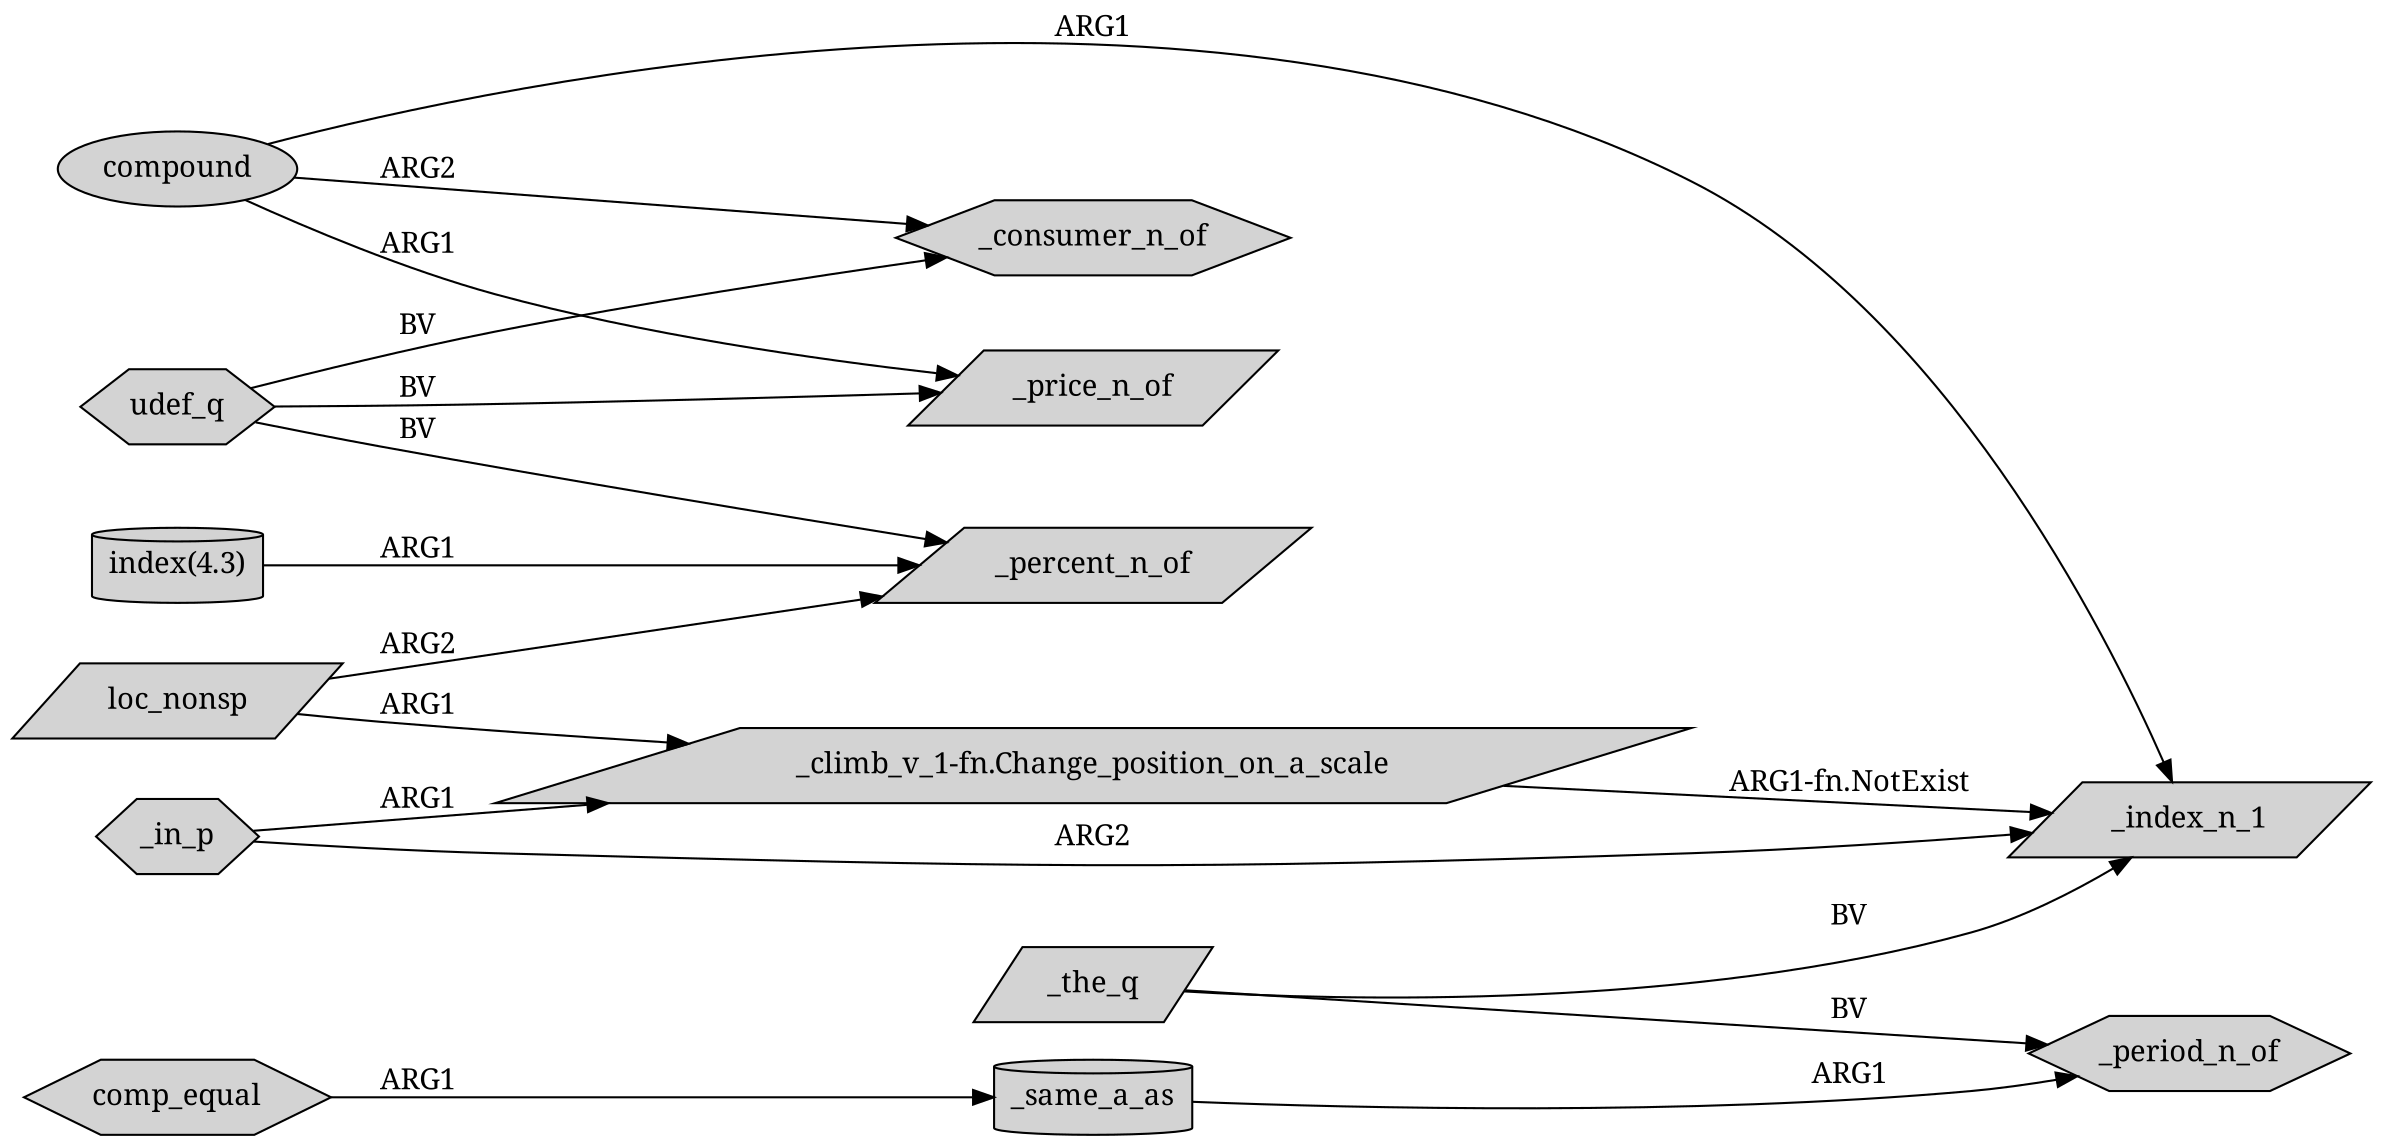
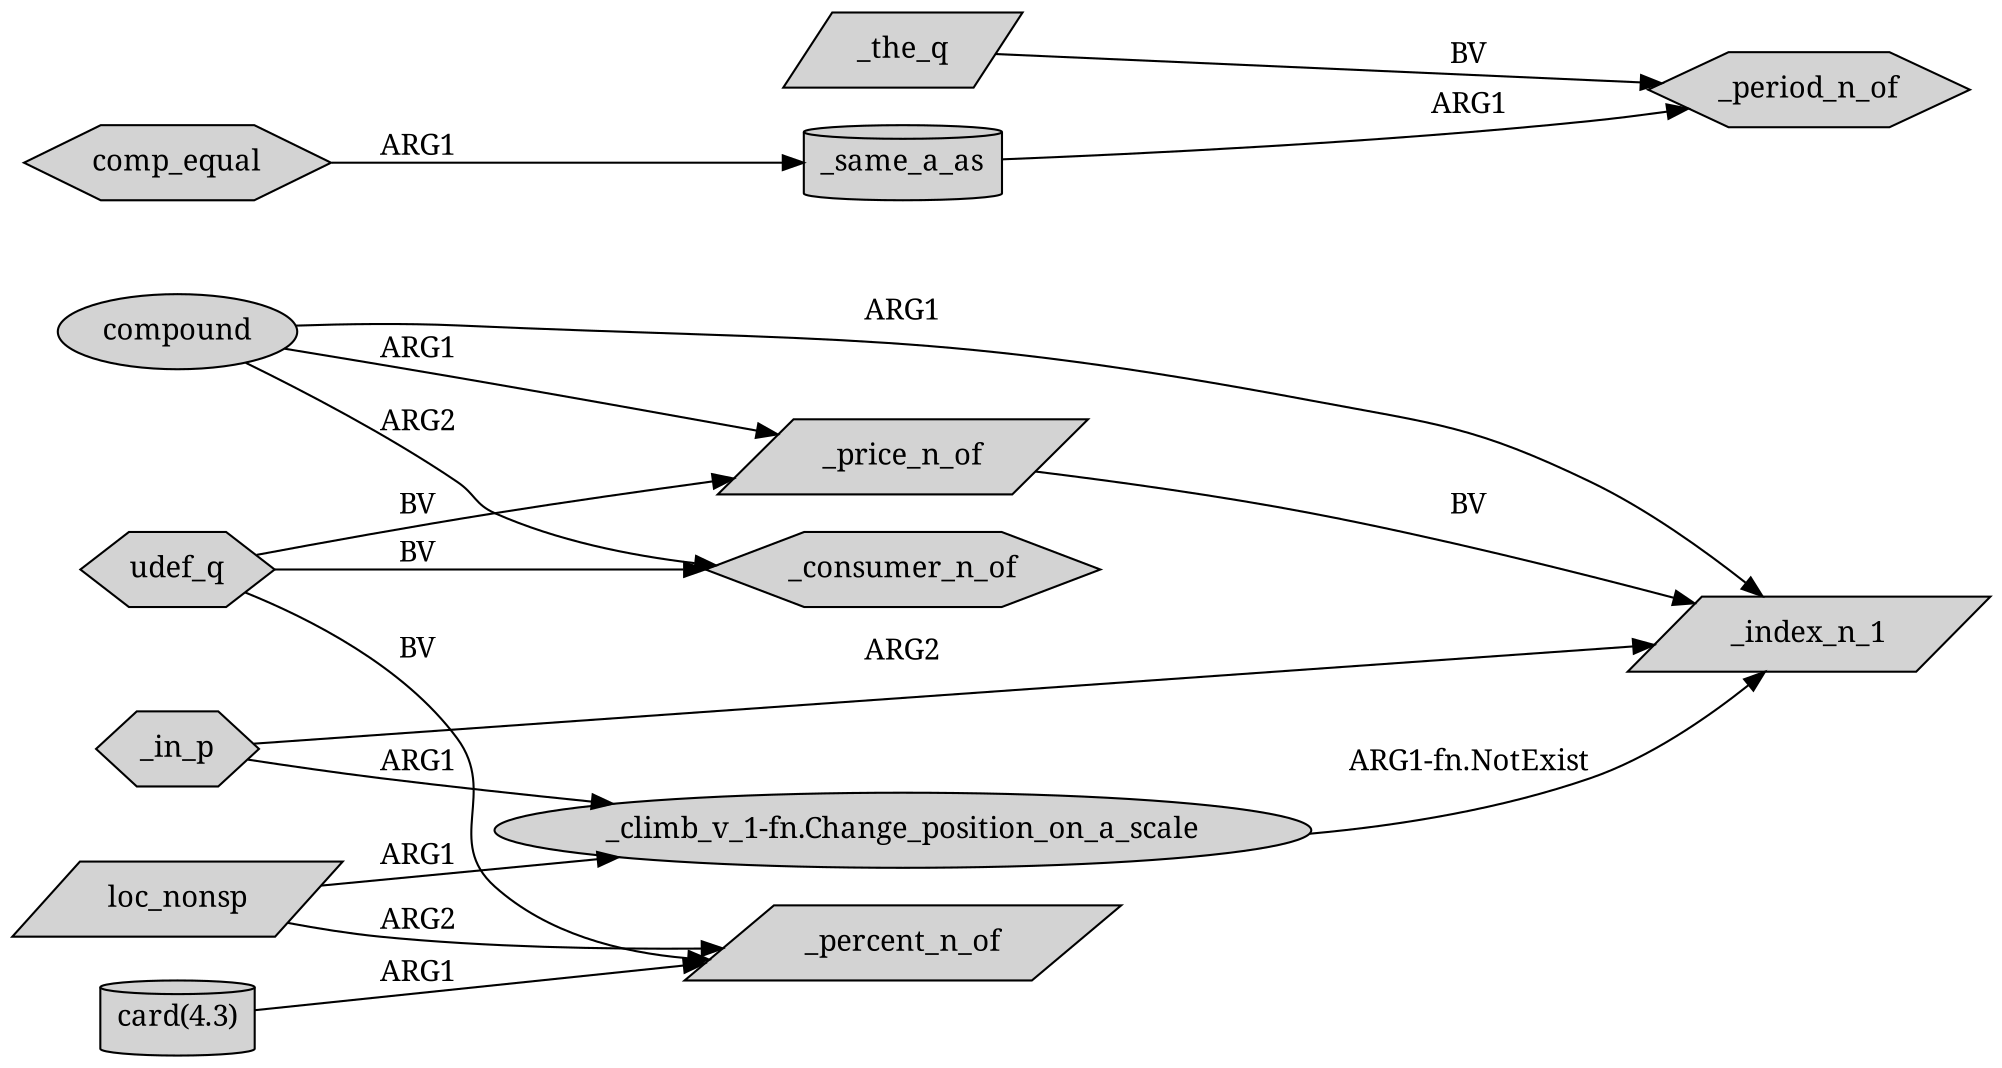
node "index(4.3)": label "index(4.3)" -> "card(4.3)"
node "_climb_v_1-fn.Change_position_on_a_scale": shape parallelogram -> ellipse
edge "_the_q" -> "_index_n_1": now "_price_n_of" -> "_index_n_1"
